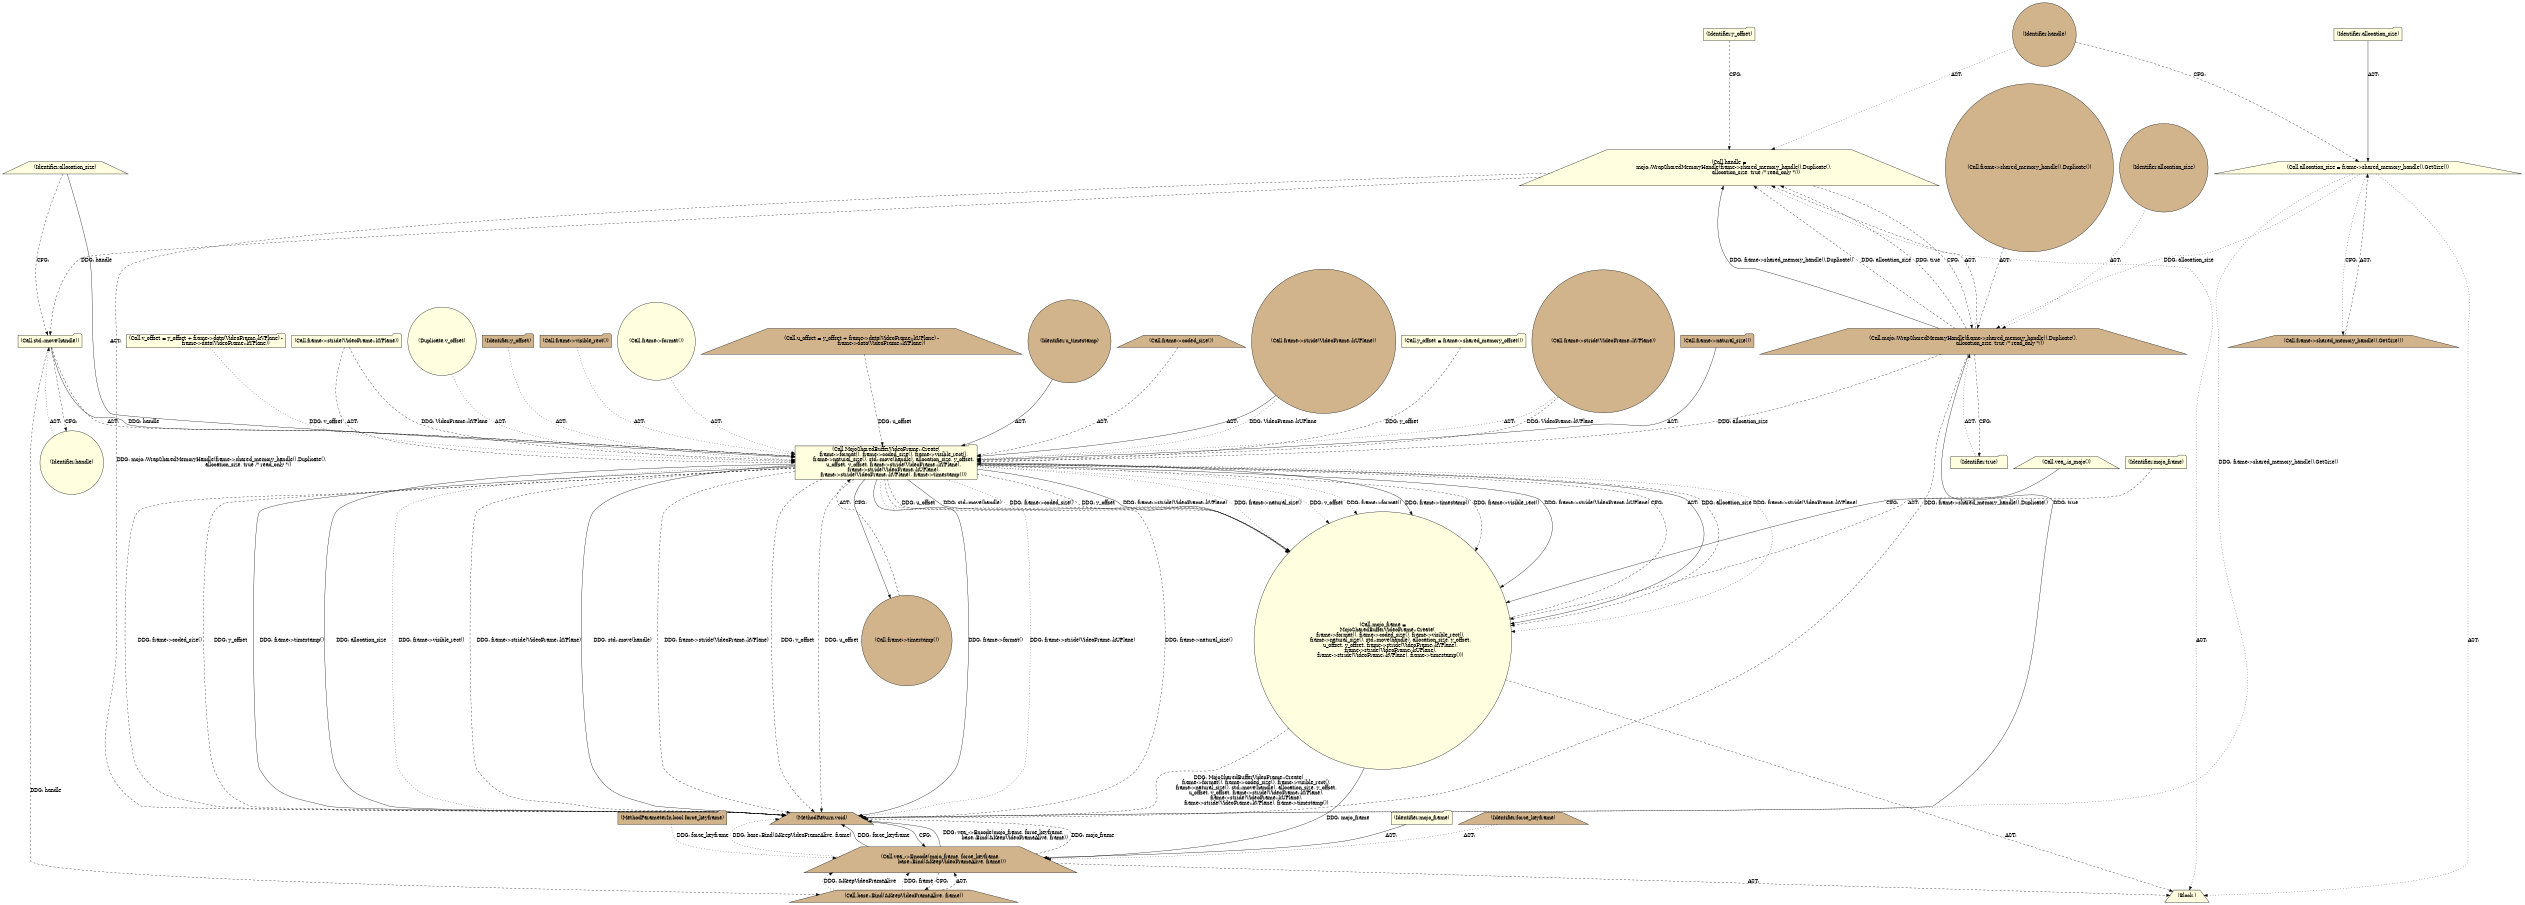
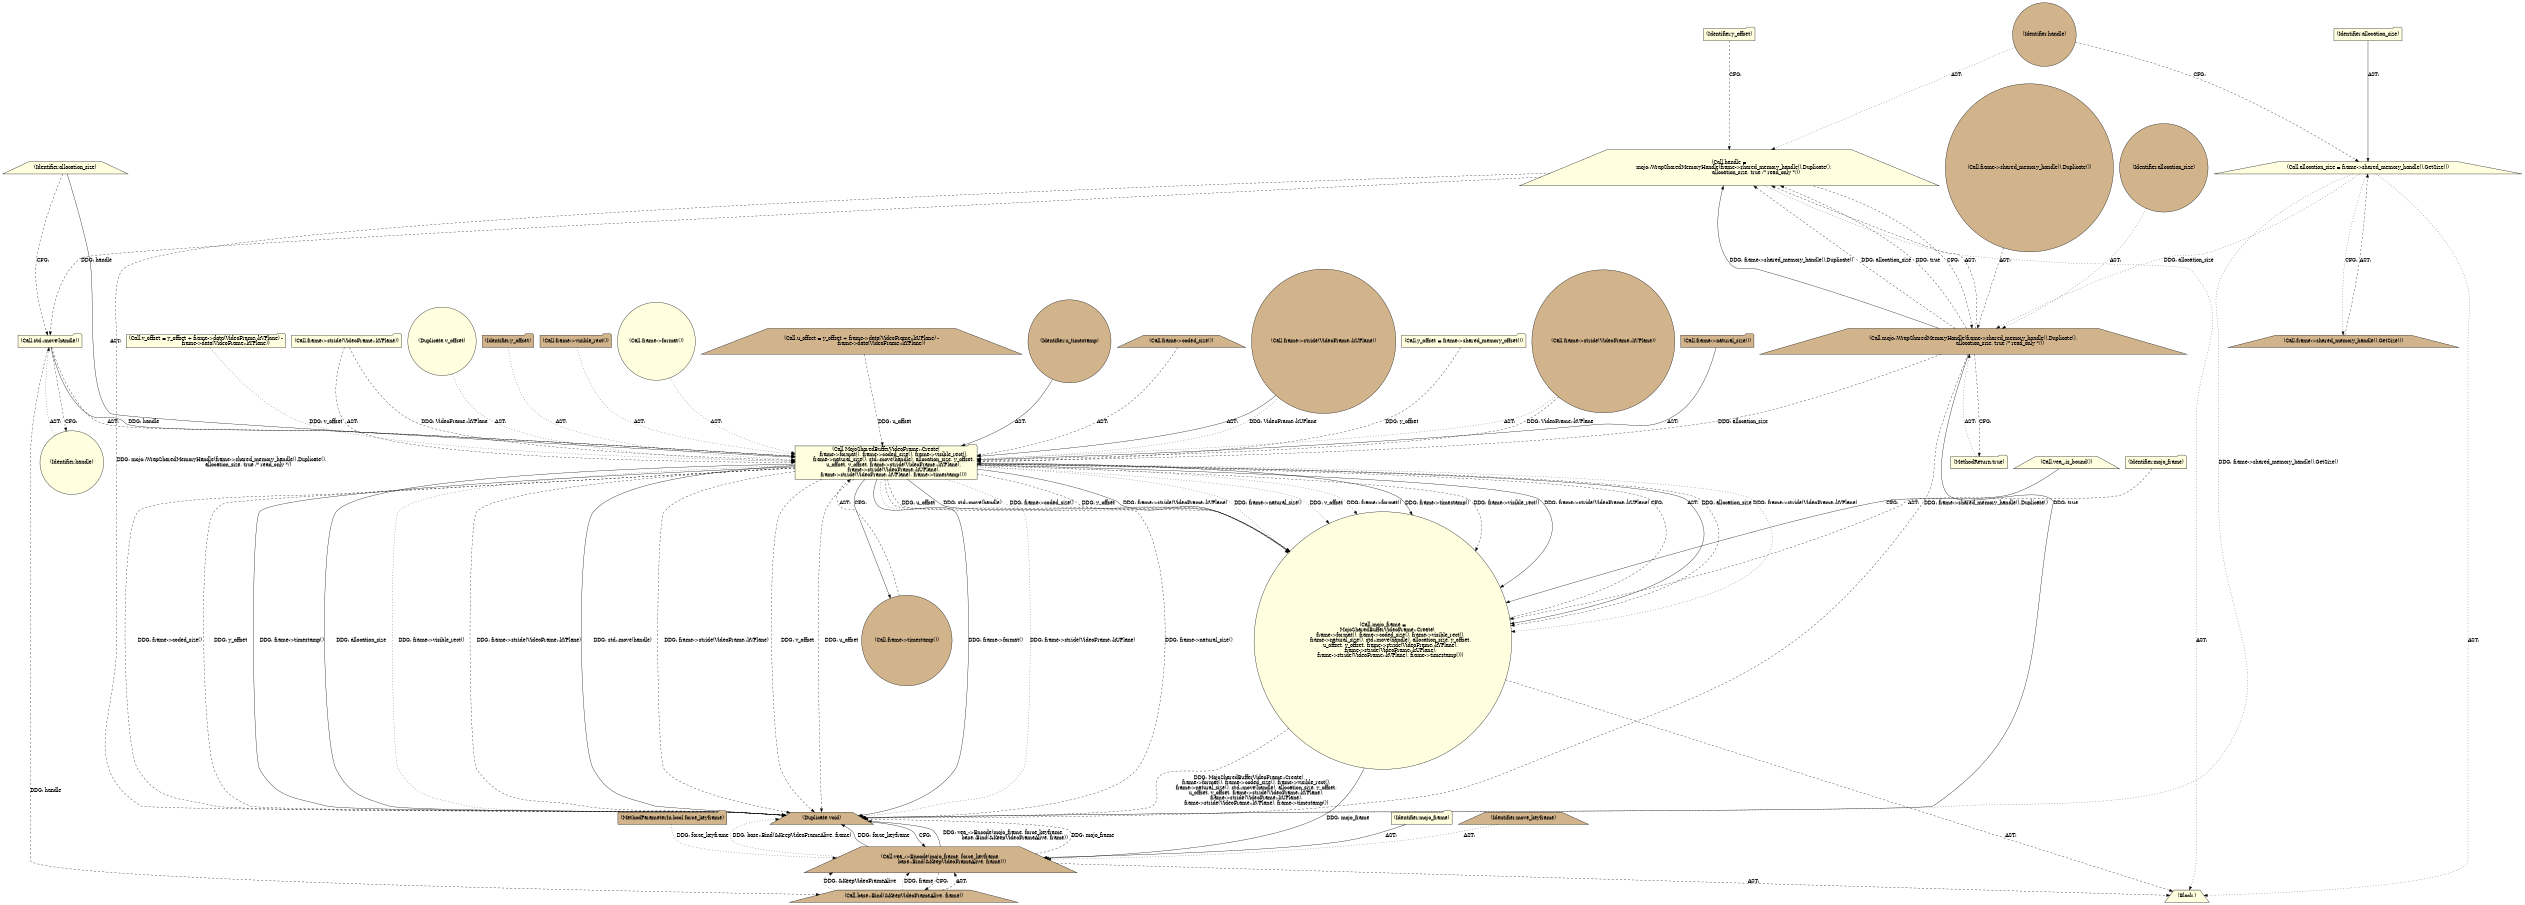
node "(Identifier,true)": label "(Identifier,true)" -> "(MethodReturn,true)"
node "(Call,vea_.is_mojo())": label "(Call,vea_.is_mojo())" -> "(Call,vea_.is_bound())"
node "(MethodReturn,void)": label "(MethodReturn,void)" -> "(Duplicate,void)"
node "(Identifier,force_keyframe)": label "(Identifier,force_keyframe)" -> "(Identifier,move_keyframe)"
